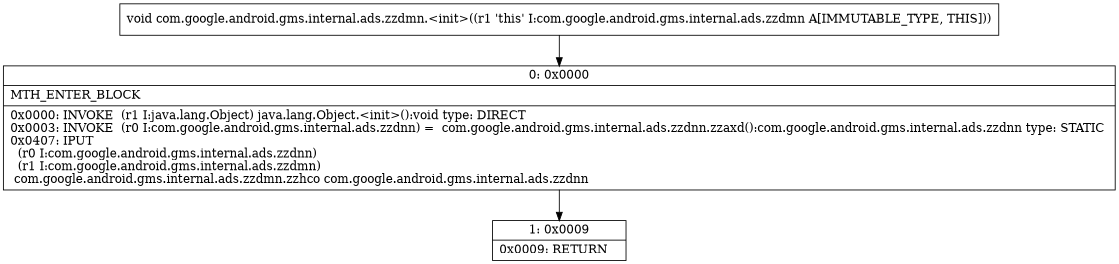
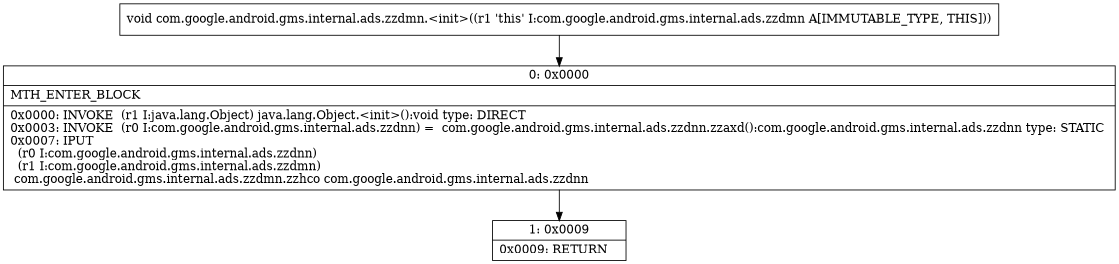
node "0: 0x0000": text "0x0407: IPUT" -> "0x0007: IPUT"
